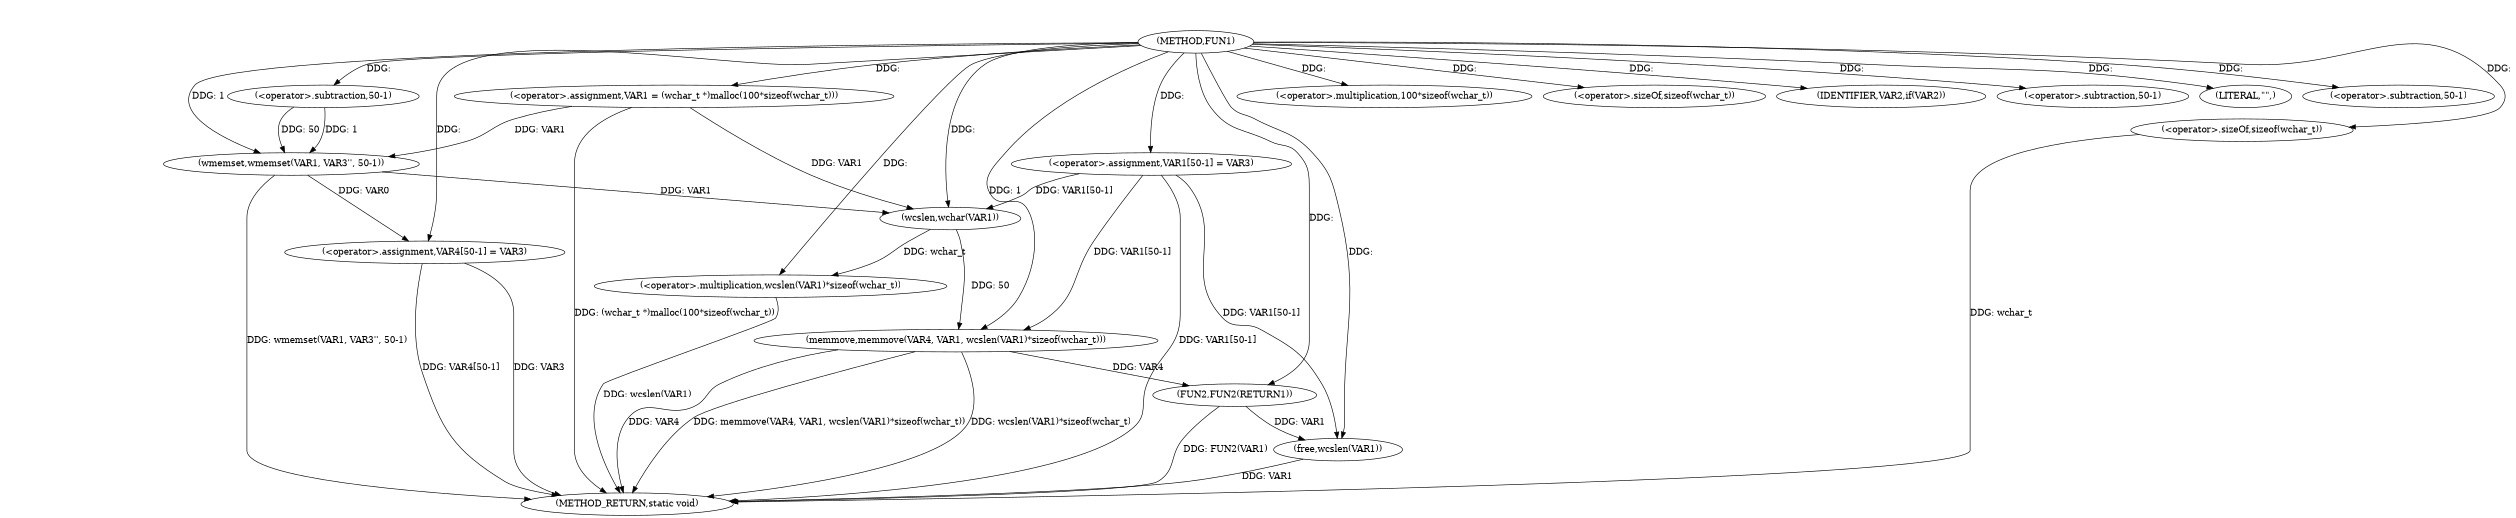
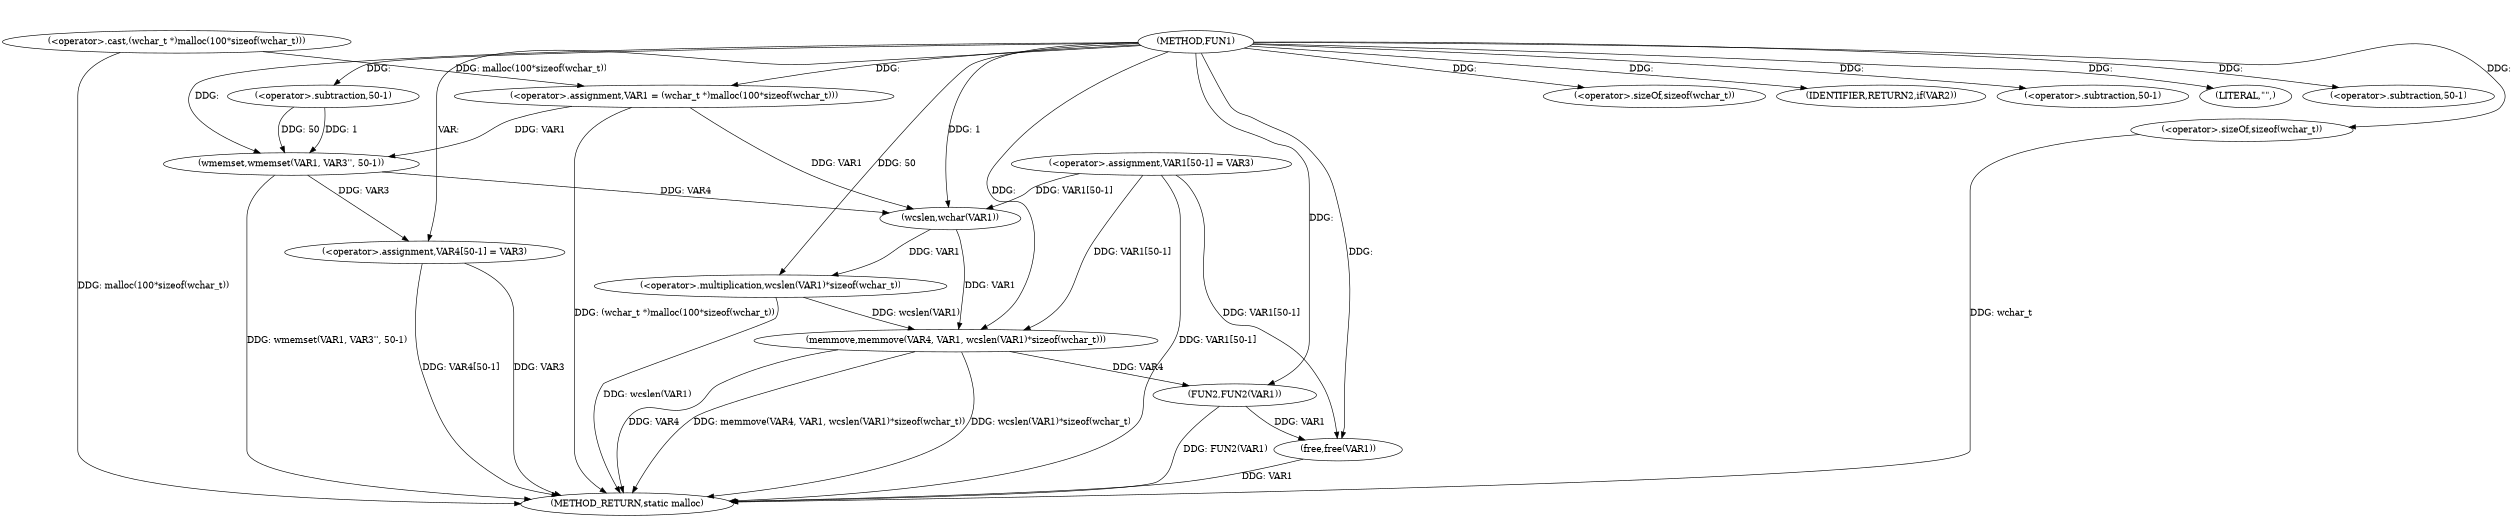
node "(<operator>.cast,(wchar_t *)malloc(100*sizeof(wchar_t)))": added
edge "(METHOD,FUN1)" -> "(<operator>.assignment,VAR1[50-1] = VAR3)": removed, label "DDG:"
edge "(METHOD,FUN1)" -> "(wmemset,wmemset(VAR1, VAR3'', 50-1))": label "DDG: 1" -> "DDG: "
node "(<operator>.multiplication,100*sizeof(wchar_t))": removed
node "(IDENTIFIER,VAR2,if(VAR2))": label "(IDENTIFIER,VAR2,if(VAR2))" -> "(IDENTIFIER,RETURN2,if(VAR2))"
edge "(METHOD,FUN1)" -> "(<operator>.assignment,VAR4[50-1] = VAR3)": label "DDG: " -> "VAR: "
edge "(METHOD,FUN1)" -> "(wcslen,wchar(VAR1))": label "DDG: " -> "DDG: 1"
edge "(METHOD,FUN1)" -> "(<operator>.multiplication,wcslen(VAR1)*sizeof(wchar_t))": label "DDG: " -> "DDG: 50"
edge "(wmemset,wmemset(VAR1, VAR3'', 50-1))" -> "(<operator>.assignment,VAR4[50-1] = VAR3)": label "DDG: VAR0" -> "DDG: VAR3"
edge "(wmemset,wmemset(VAR1, VAR3'', 50-1))" -> "(wcslen,wchar(VAR1))": label "DDG: VAR1" -> "DDG: VAR4"
edge "(METHOD,FUN1)" -> "(memmove,memmove(VAR4, VAR1, wcslen(VAR1)*sizeof(wchar_t)))": label "DDG: 1" -> "DDG: "
edge "(wcslen,wchar(VAR1))" -> "(<operator>.multiplication,wcslen(VAR1)*sizeof(wchar_t))": label "DDG: wchar_t" -> "DDG: VAR1"
edge "(wcslen,wchar(VAR1))" -> "(memmove,memmove(VAR4, VAR1, wcslen(VAR1)*sizeof(wchar_t)))": label "DDG: 50" -> "DDG: VAR1"
edge "(<operator>.multiplication,wcslen(VAR1)*sizeof(wchar_t))" -> "(memmove,memmove(VAR4, VAR1, wcslen(VAR1)*sizeof(wchar_t)))": added, label "DDG: wcslen(VAR1)"
node "(FUN2,FUN2(RETURN1))": label "(FUN2,FUN2(RETURN1))" -> "(FUN2,FUN2(VAR1))"
node "(free,wcslen(VAR1))": label "(free,wcslen(VAR1))" -> "(free,free(VAR1))"
node "(METHOD_RETURN,static void)": label "(METHOD_RETURN,static void)" -> "(METHOD_RETURN,static malloc)"
